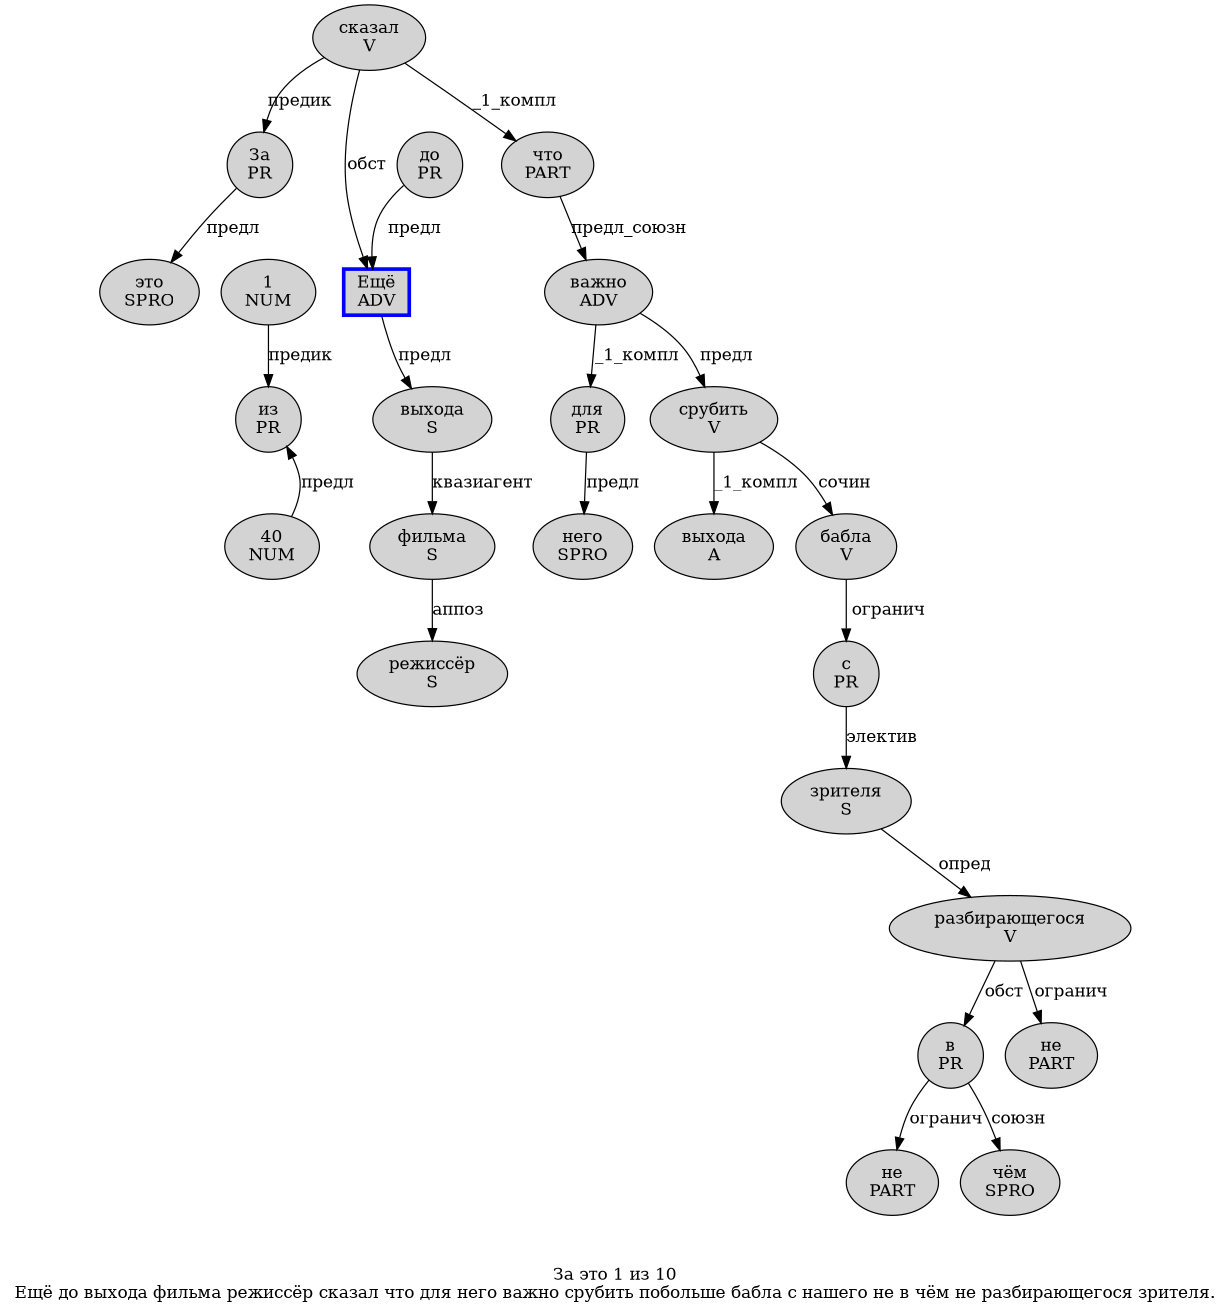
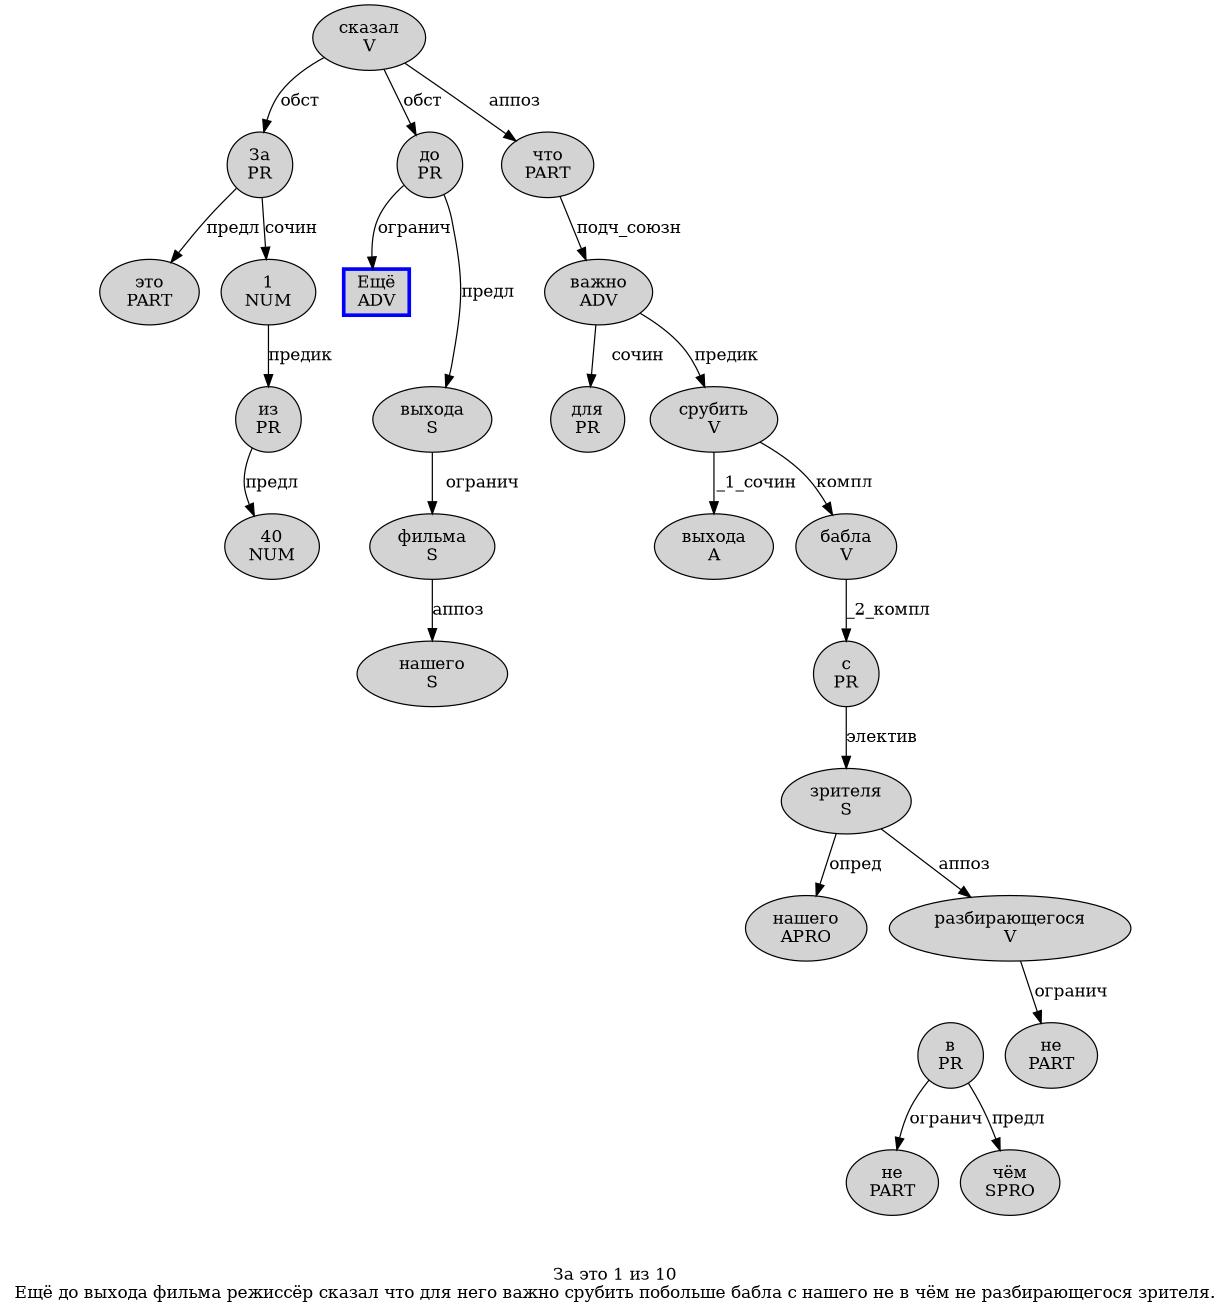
edge "сказал V" -> "За PR": label "предик" -> "обст"
edge "сказал V" -> "что PART": label "_1_компл" -> "аппоз"
edge "сказал V" -> "Ещё ADV": now "сказал V" -> "до PR"
edge "За PR" -> "1 NUM": added, label "сочин"
edge "до PR" -> "Ещё ADV": label "предл" -> "огранич"
edge "что PART" -> "важно ADV": label "предл_союзн" -> "подч_союзн"
node "это SPRO": label "это SPRO" -> "это PART"
edge "Ещё ADV" -> "выхода S": now "до PR" -> "выхода S"
edge "важно ADV" -> "для PR": label "_1_компл" -> "сочин"
edge "важно ADV" -> "срубить V": label "предл" -> "предик"
edge "выхода S" -> "фильма S": label "квазиагент" -> "огранич"
edge "срубить V" -> "выхода A": label "_1_компл" -> "_1_сочин"
edge "срубить V" -> "бабла V": label "сочин" -> "компл"
edge "40 NUM" -> "из PR": reversed
node "него SPRO": removed
edge "бабла V" -> "с PR": label "огранич" -> "_2_компл"
node "режиссёр S": label "режиссёр S" -> "нашего S"
edge "зрителя S" -> "разбирающегося V": label "опред" -> "аппоз"
node "нашего APRO": added
edge "разбирающегося V" -> "в PR": removed, label "обст"
edge "в PR" -> "чём SPRO": label "союзн" -> "предл"
